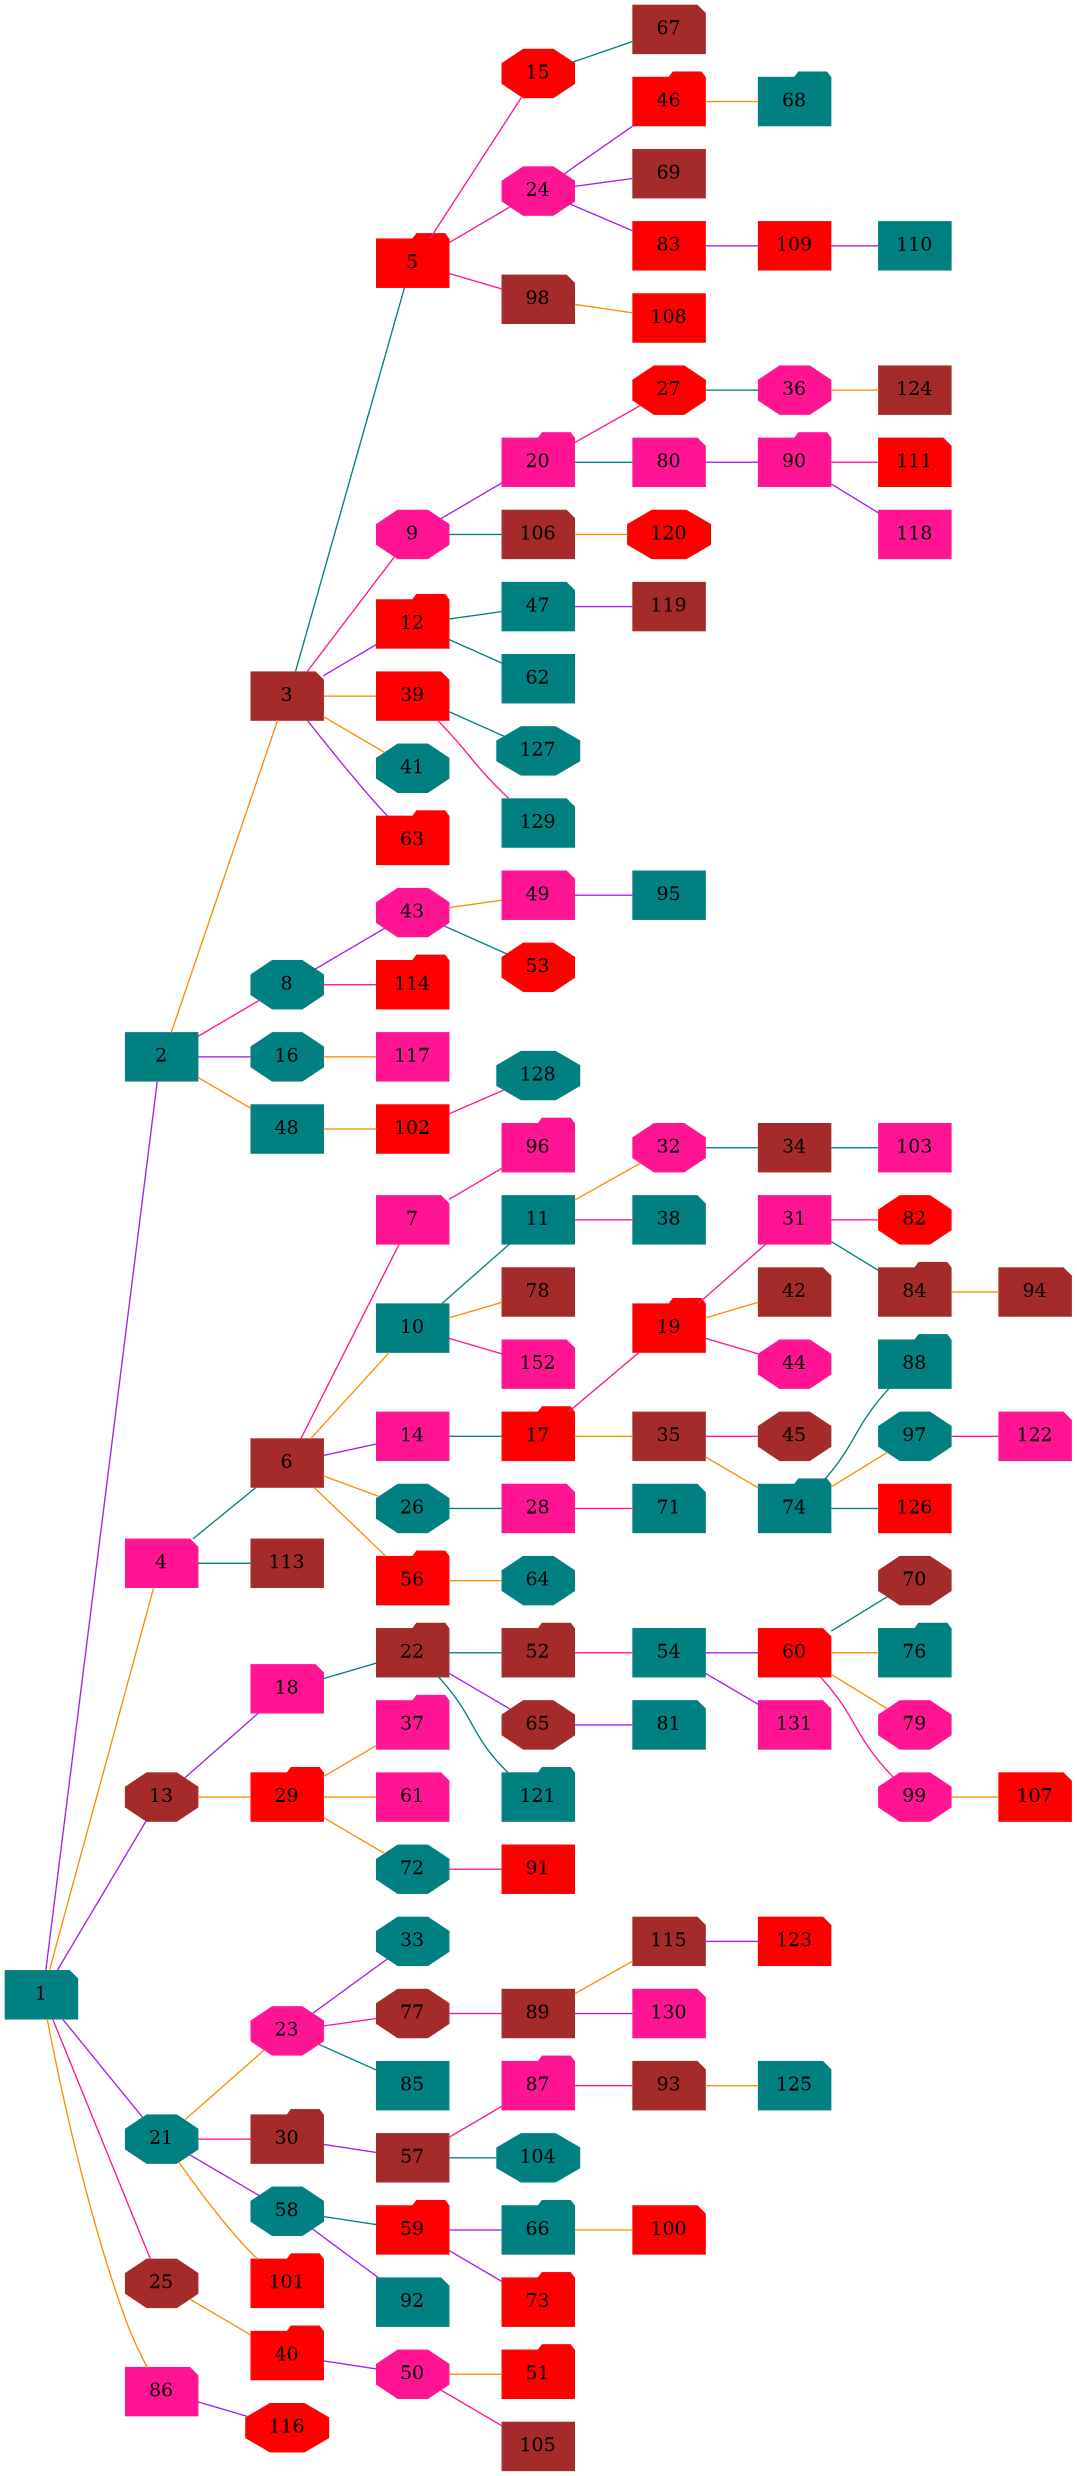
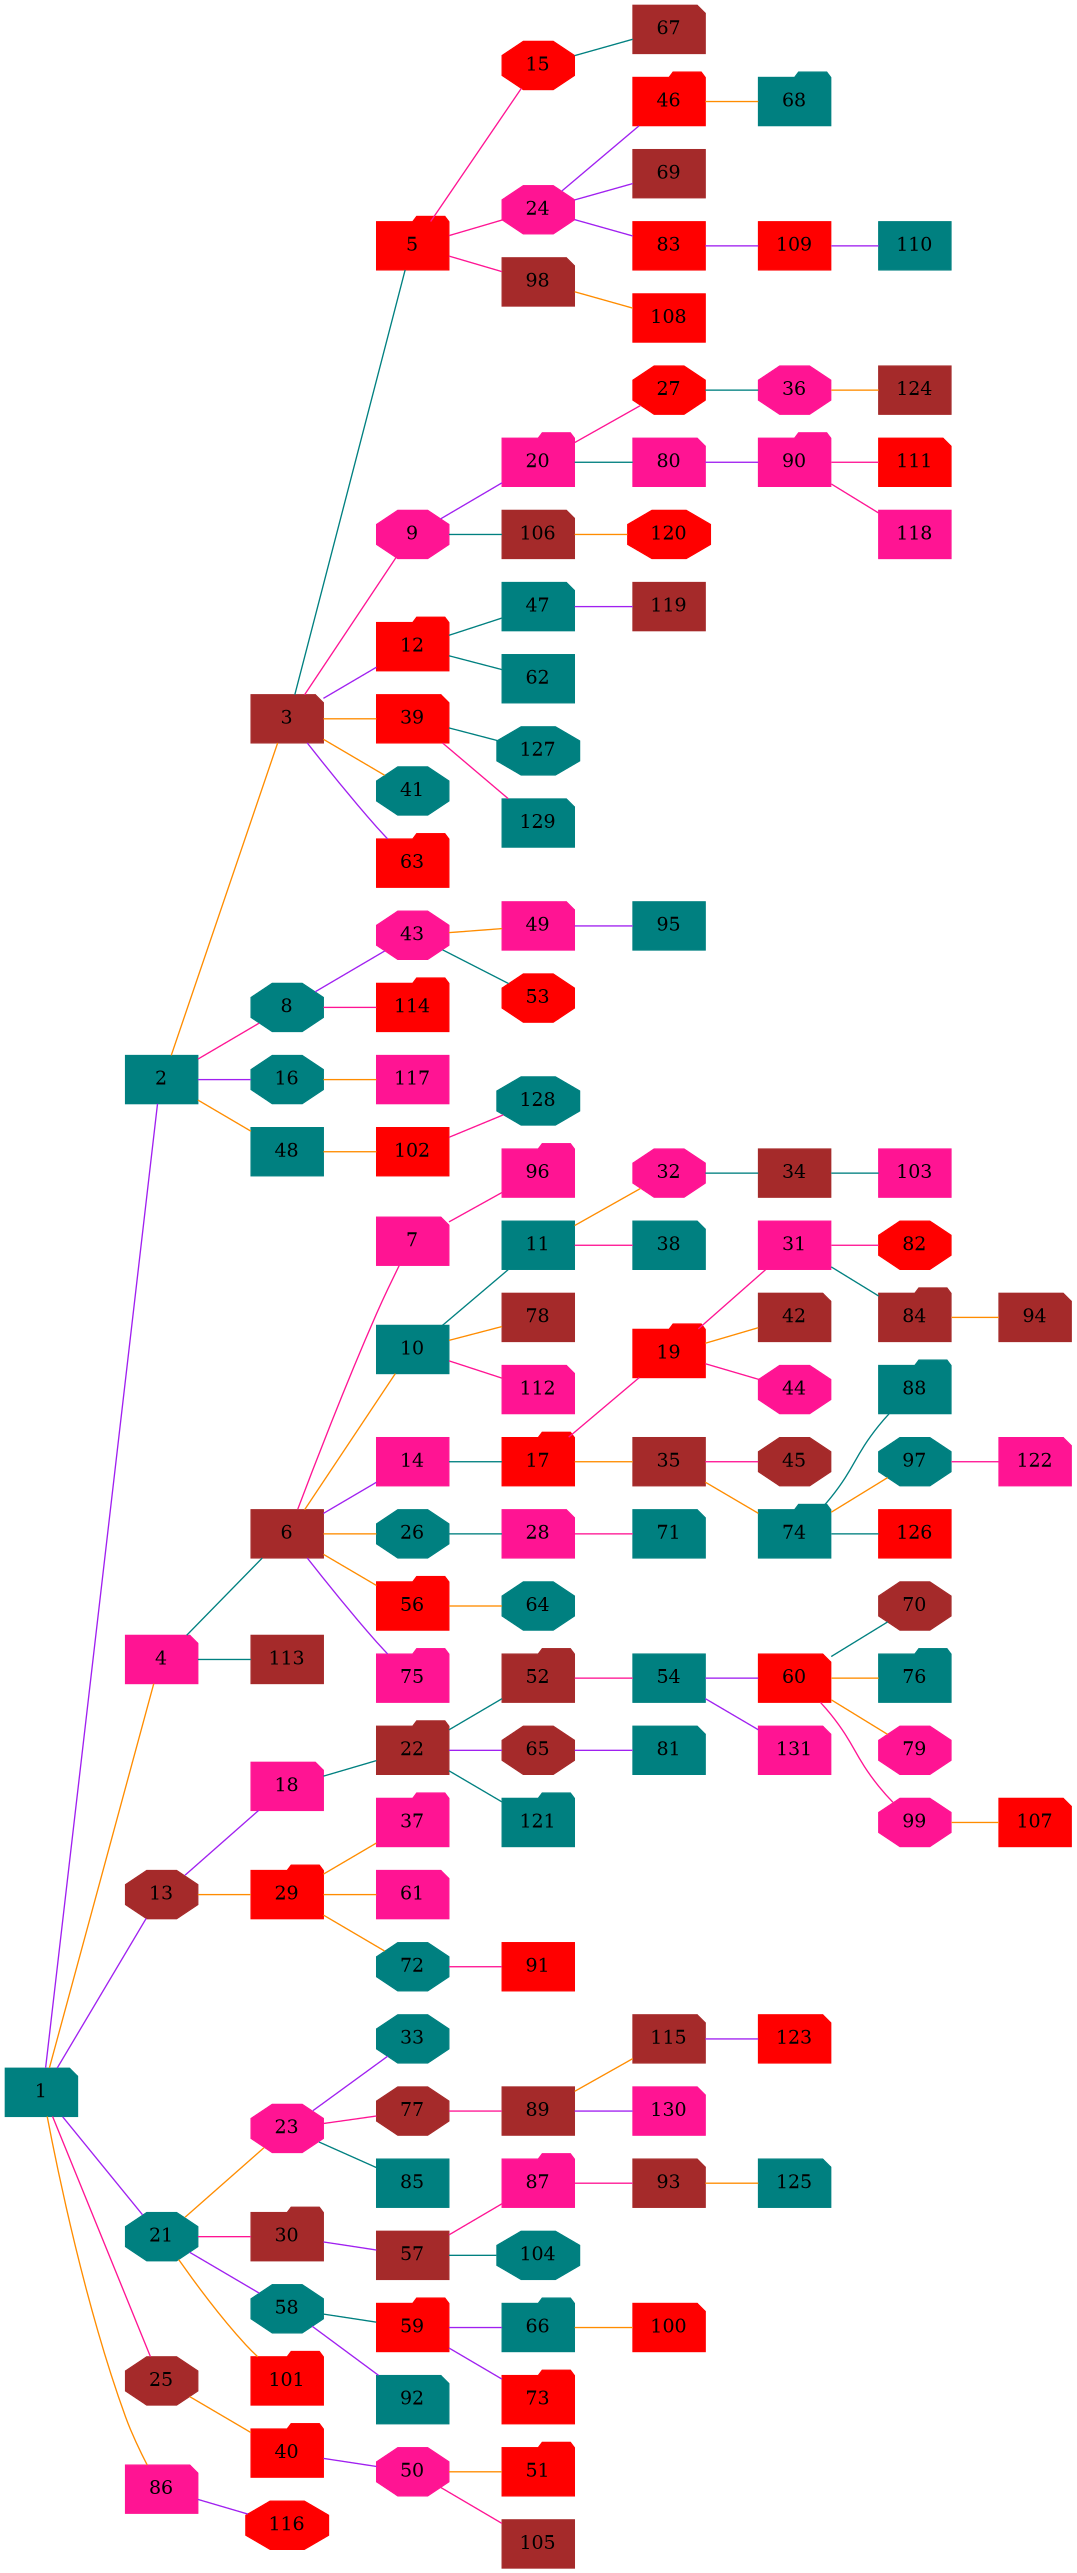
edge "90" -- "118": color purple -> deeppink
node "152": label "152" -> "112"
node "75": added
